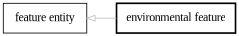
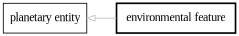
node "feature entity": label "feature entity" -> "planetary entity"
